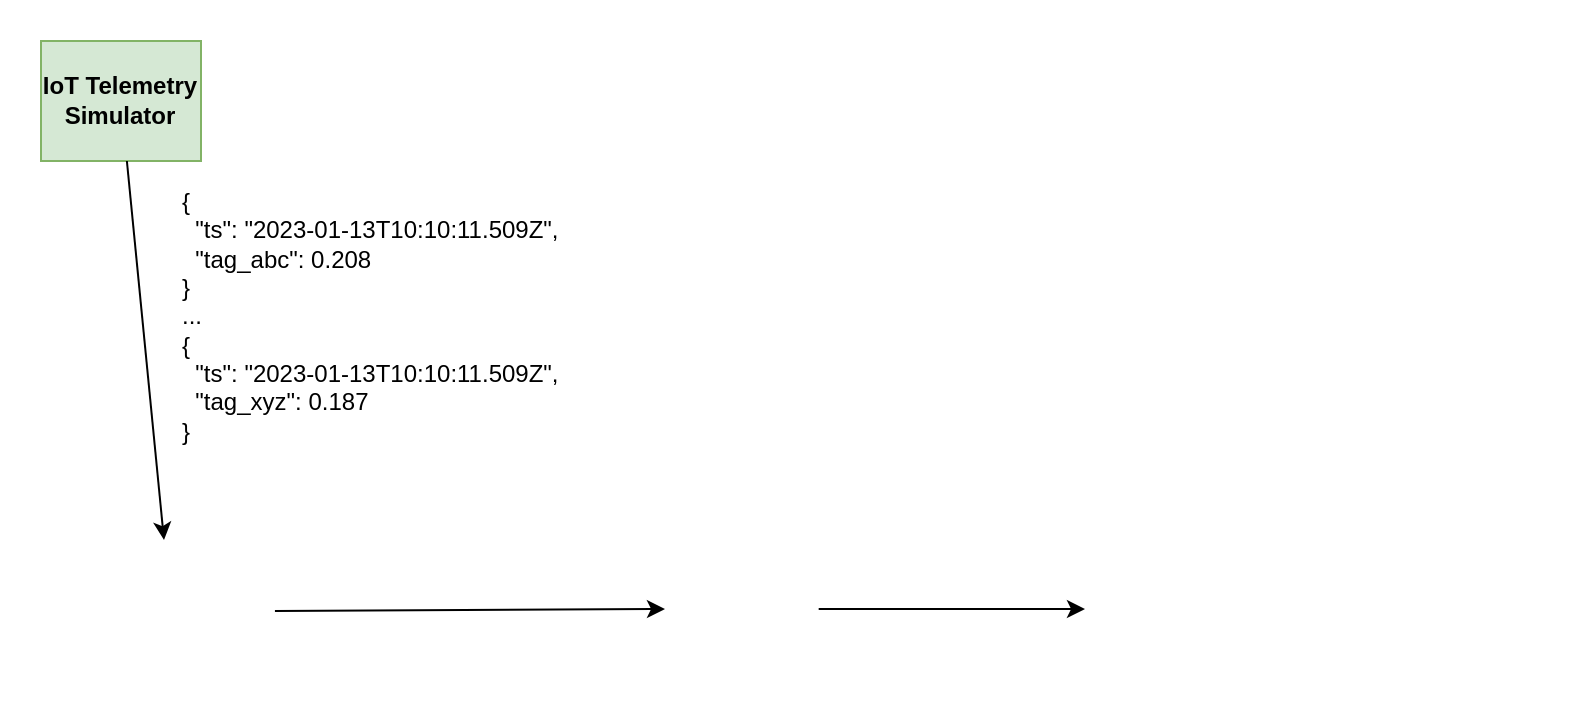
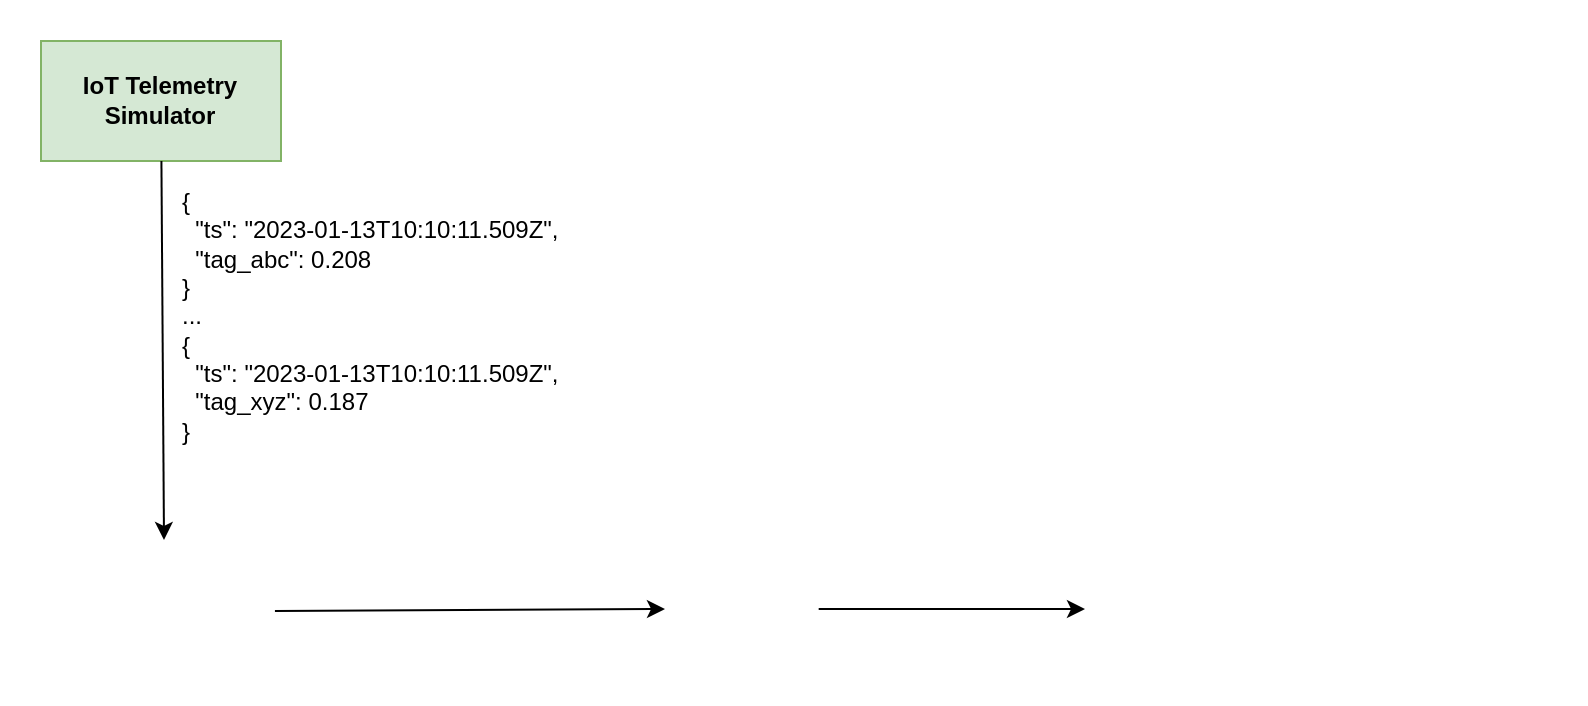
node "IoT Telemetry Simulator": size 160x120 -> 240x120
